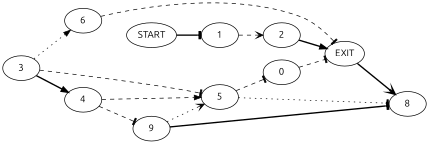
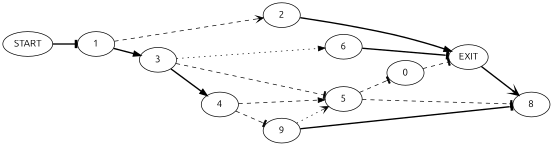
edge "6" -> "EXIT": style dashed -> bold
edge "1" -> "3": added
edge "5" -> "8": style dotted -> dashed
